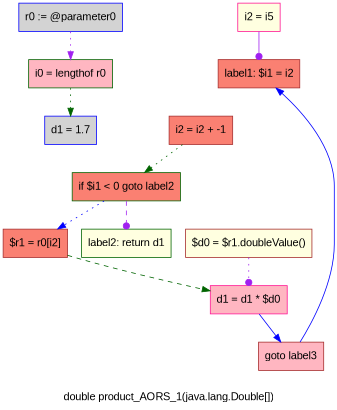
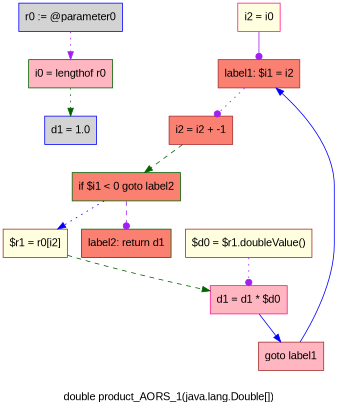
node "i2 = i5": label "i2 = i5" -> "i2 = i0"
edge "label1: $i1 = i2" -> "i2 = i2 + -1": added
node "d1 = 1.7": label "d1 = 1.7" -> "d1 = 1.0"
edge "i2 = i2 + -1" -> "if $i1 < 0 goto label2": style dotted -> dashed
node "$r1 = r0[i2]": fillcolor salmon -> lightyellow
node "label2: return d1": fillcolor lightyellow -> salmon
node "goto label3": label "goto label3" -> "goto label1"
